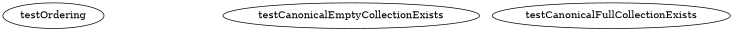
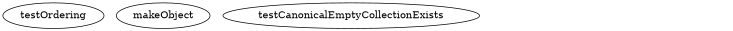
node "makeObject": added
node "testCanonicalFullCollectionExists": removed
